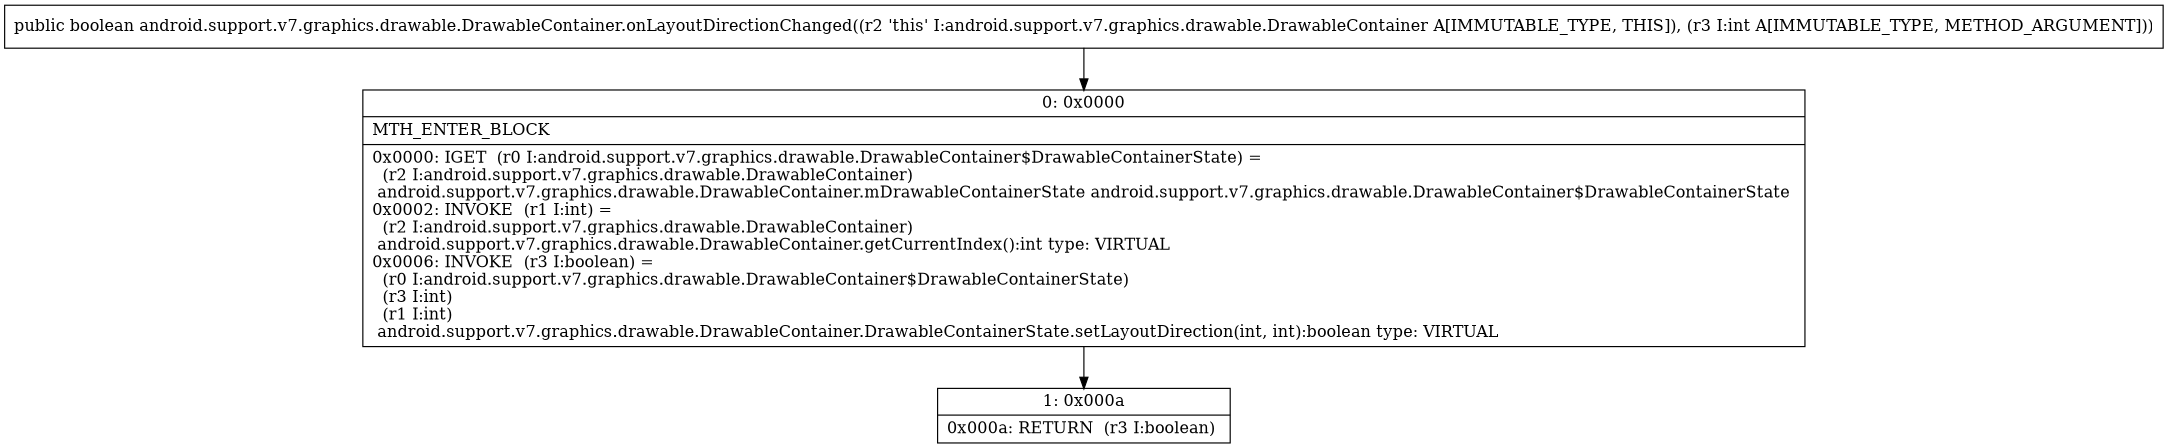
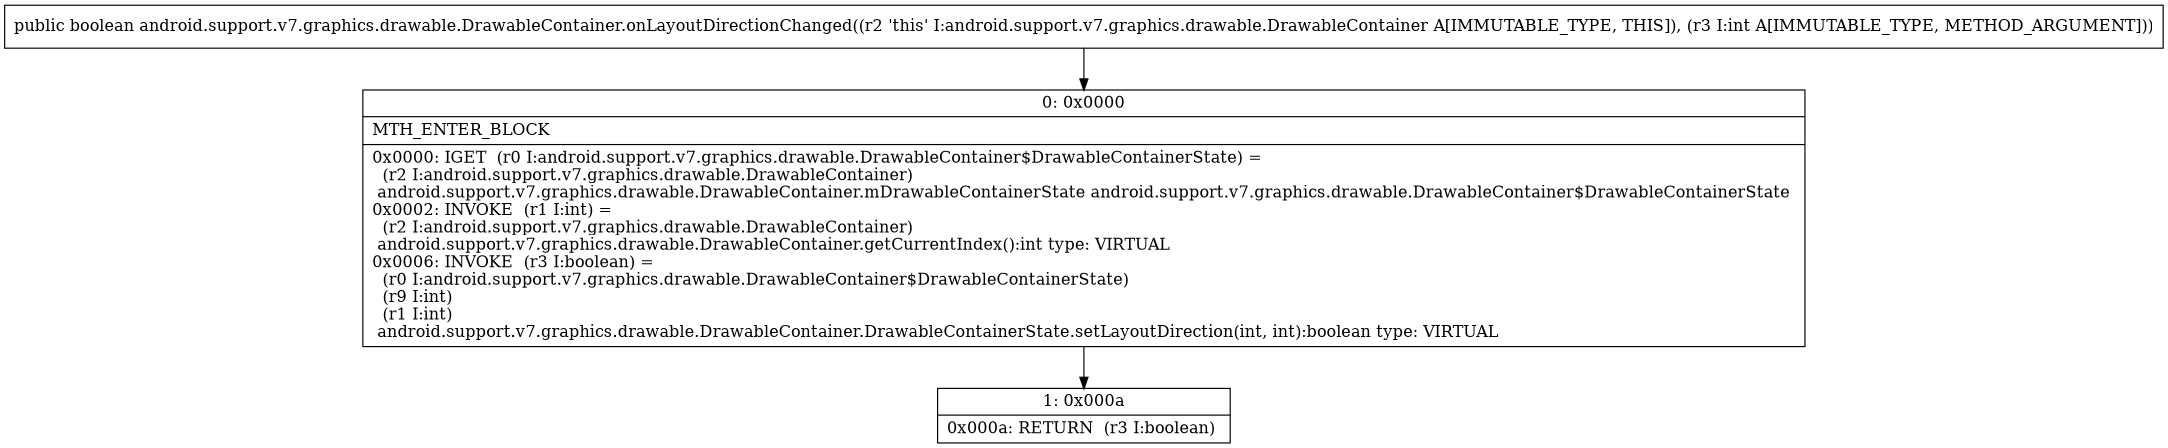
node "0: 0x0000": text "(r3 I:int)" -> "(r9 I:int)"
